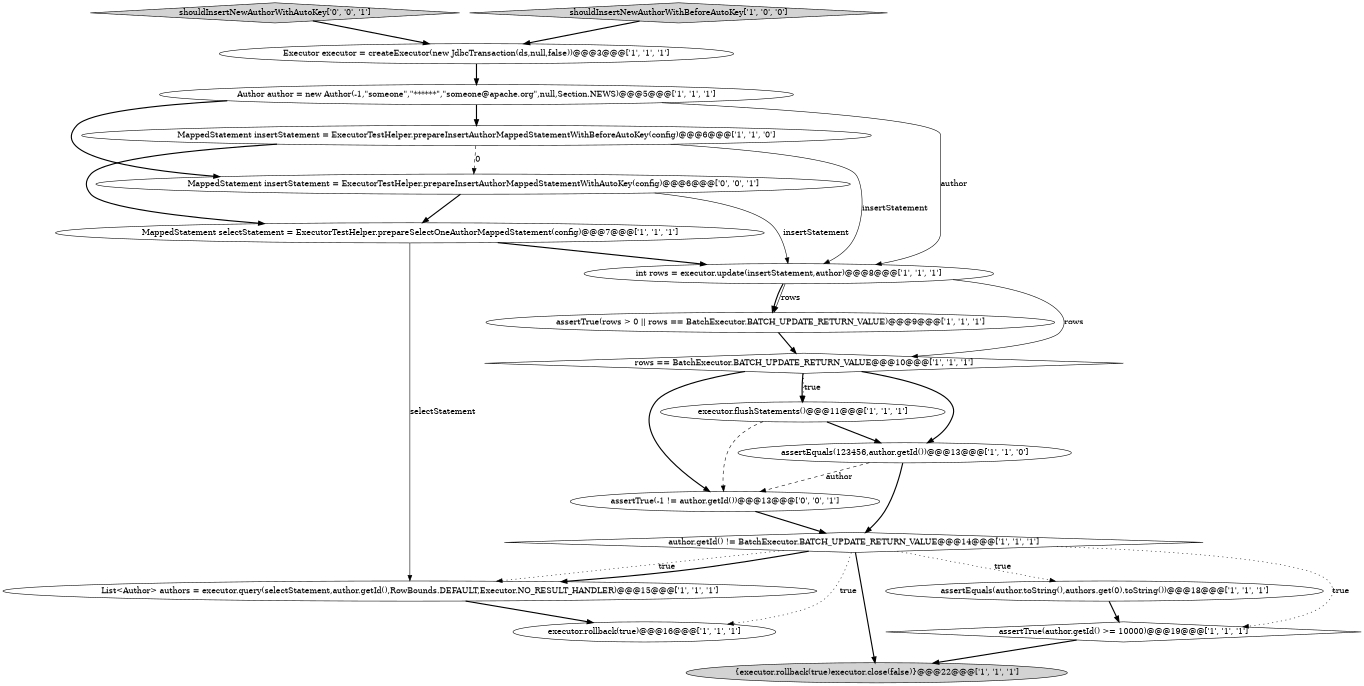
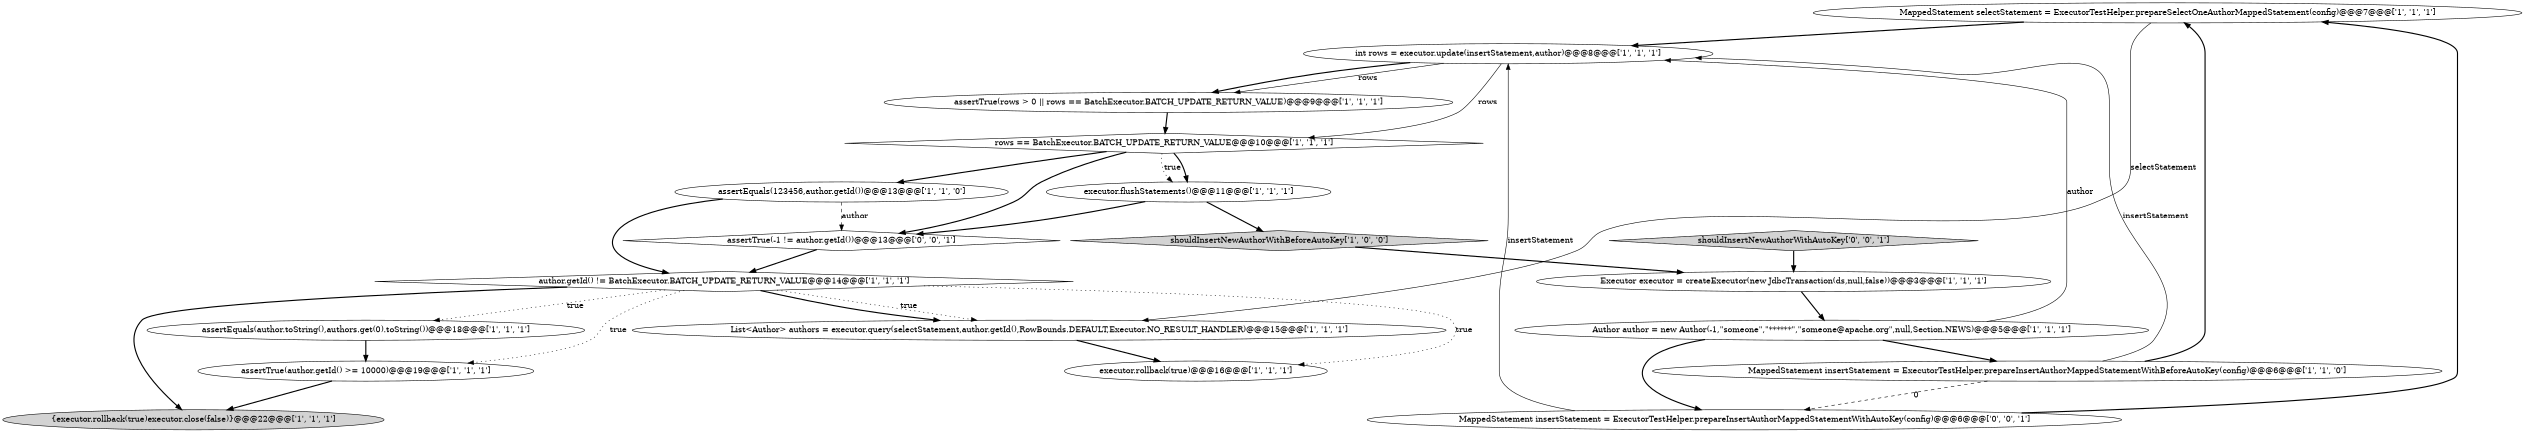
edge "executor.flushStatements()@@@11@@@['1', '1', '1']" -> "assertEquals(123456,author.getId())@@@13@@@['1', '1', '0']": now "executor.flushStatements()@@@11@@@['1', '1', '1']" -> "shouldInsertNewAuthorWithBeforeAutoKey['1', '0', '0']"
edge "executor.flushStatements()@@@11@@@['1', '1', '1']" -> "assertTrue(-1 != author.getId())@@@13@@@['0', '0', '1']": style dashed -> bold
node "assertTrue(-1 != author.getId())@@@13@@@['0', '0', '1']": shape ellipse -> diamond
node "assertTrue(author.getId() >= 10000)@@@19@@@['1', '1', '1']": shape diamond -> ellipse
